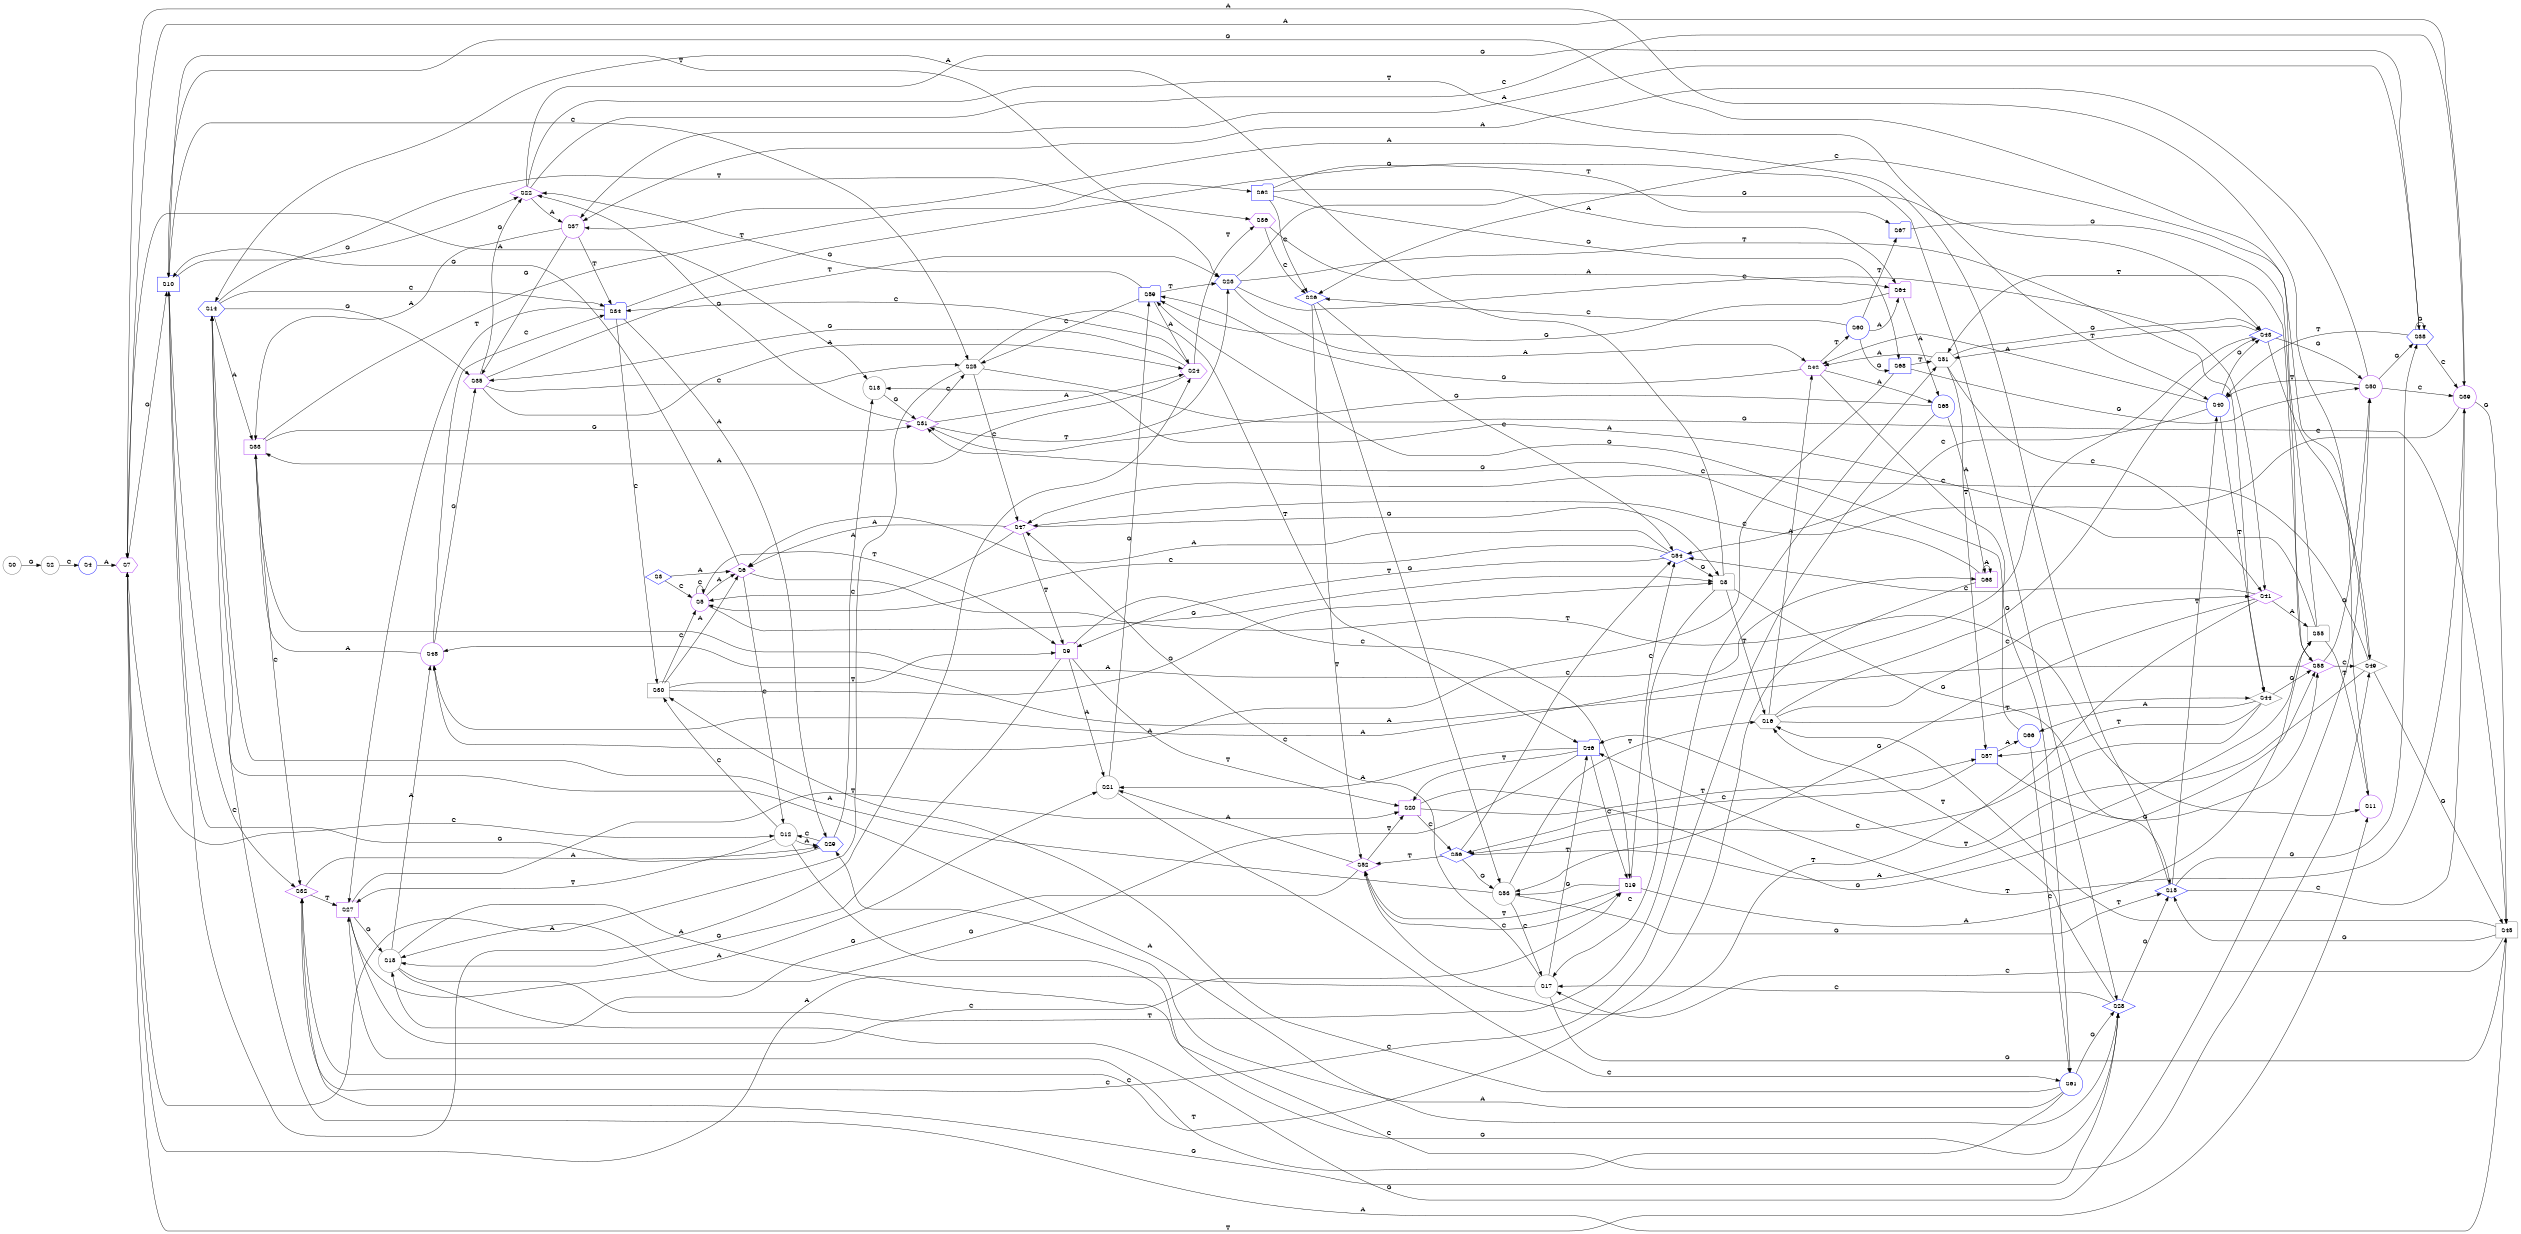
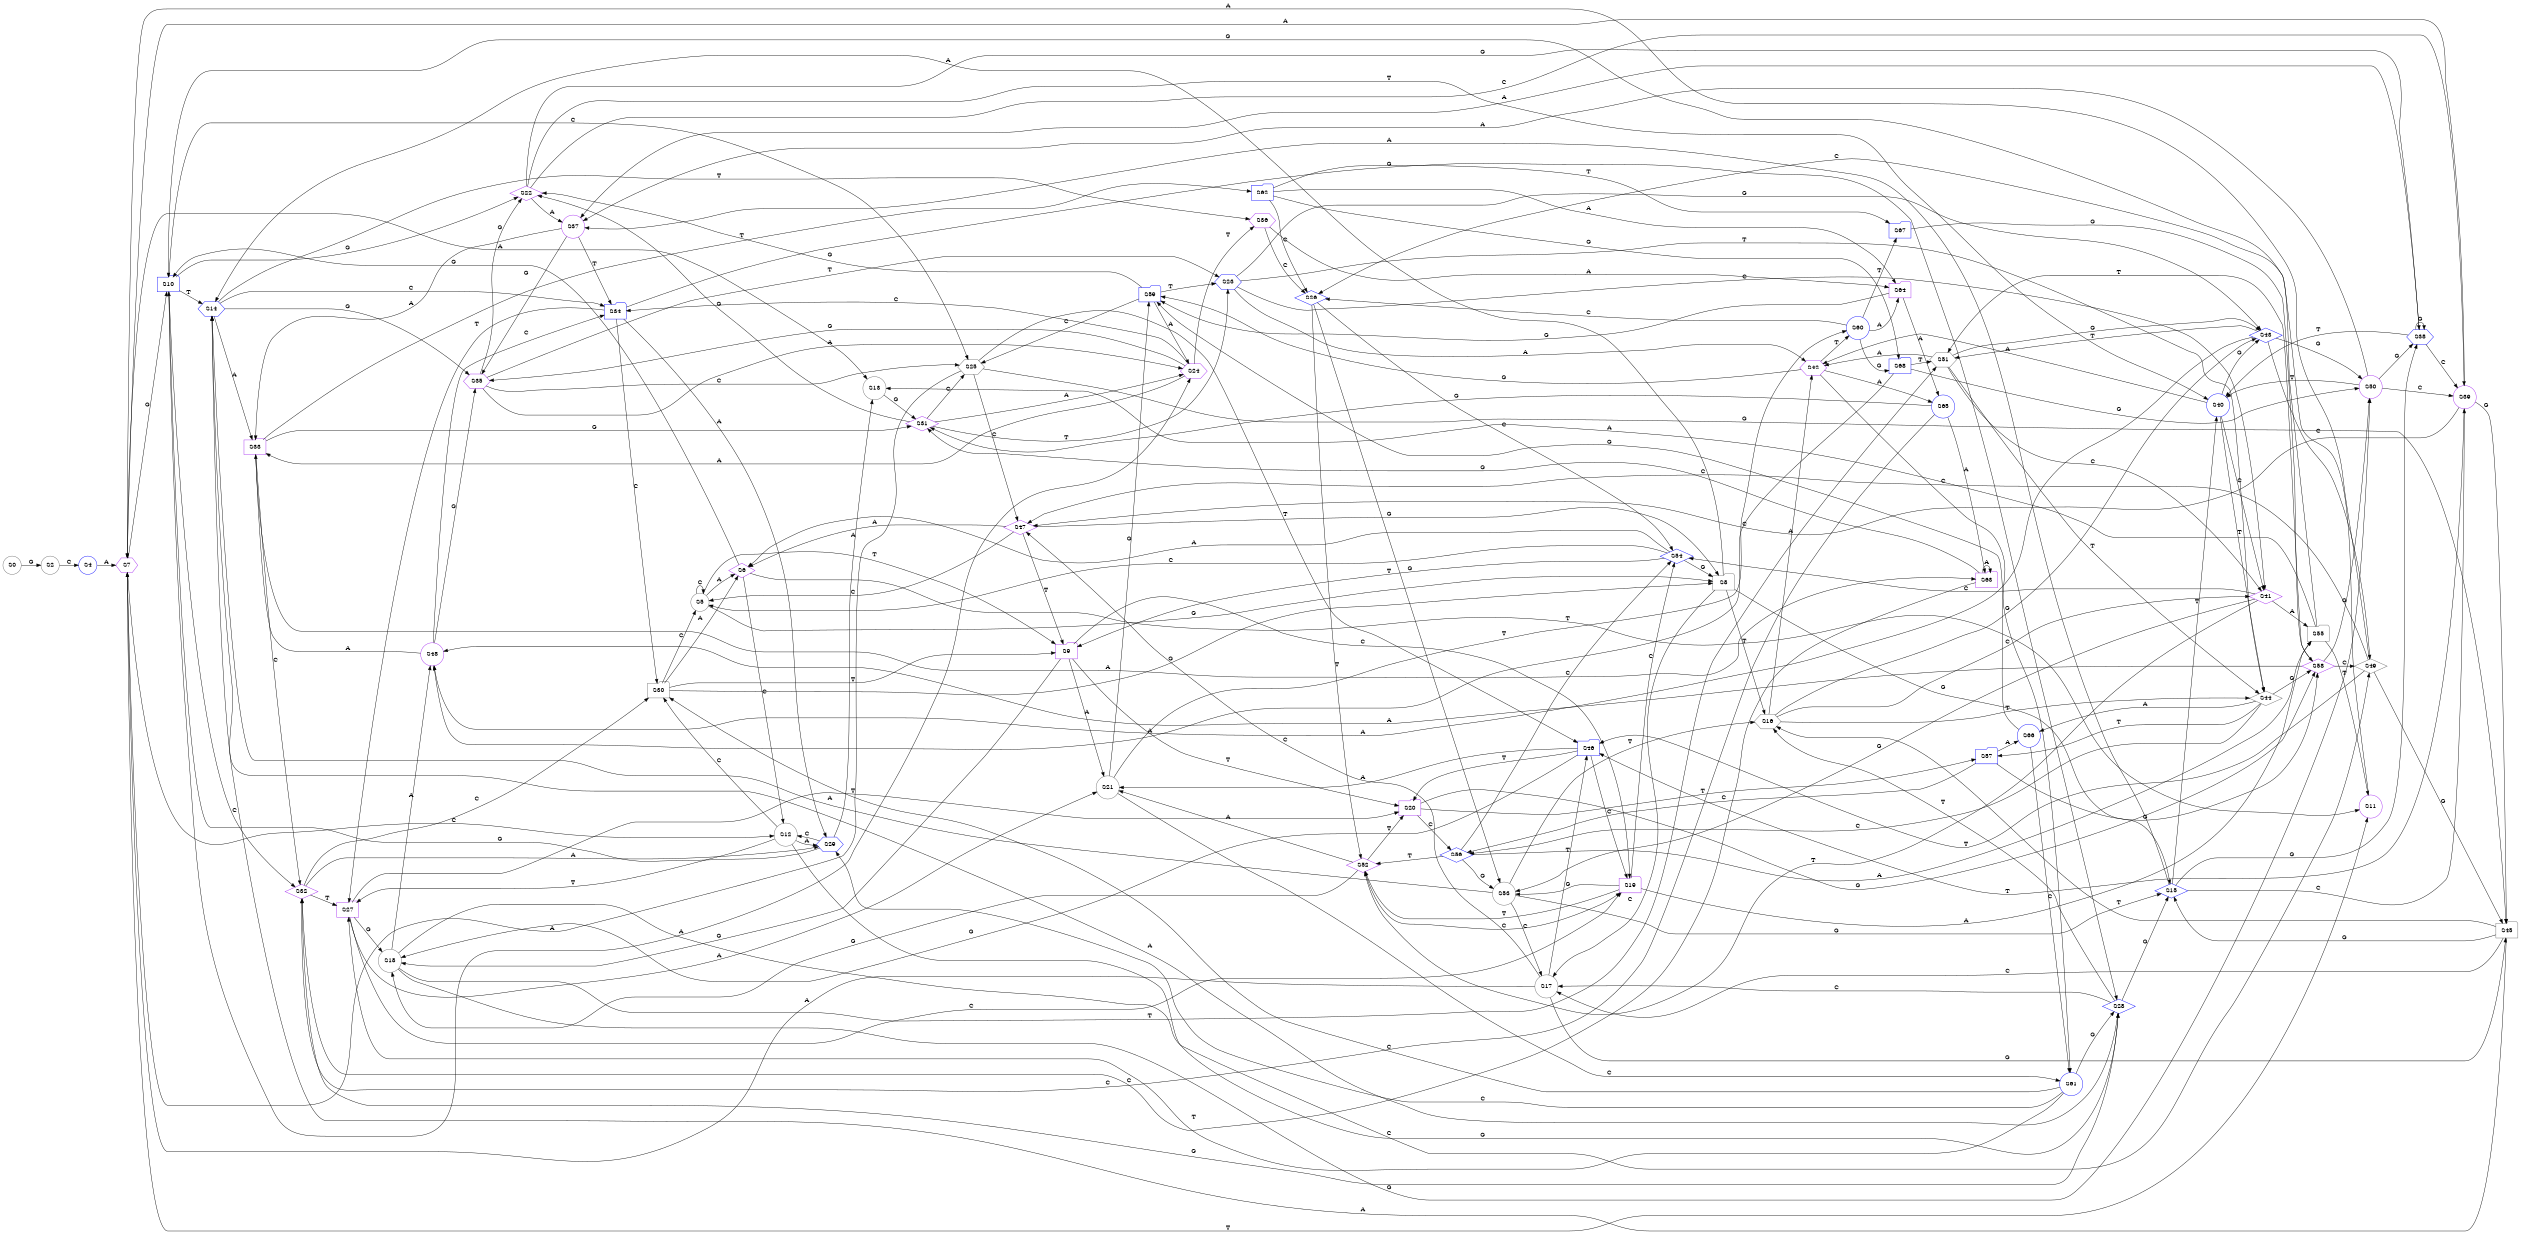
edge "S10" -> "S23": now "S10" -> "S14"
edge "S40" -> "S54": now "S40" -> "S41"
edge "S51" -> "S57": now "S51" -> "S44"
node "S3": removed
node "S5": color purple -> gray40
edge "S21" -> "S60": added, label "T"
edge "S32" -> "S30": added, label "C"
edge "S61" -> "S29": label "A" -> "C"
